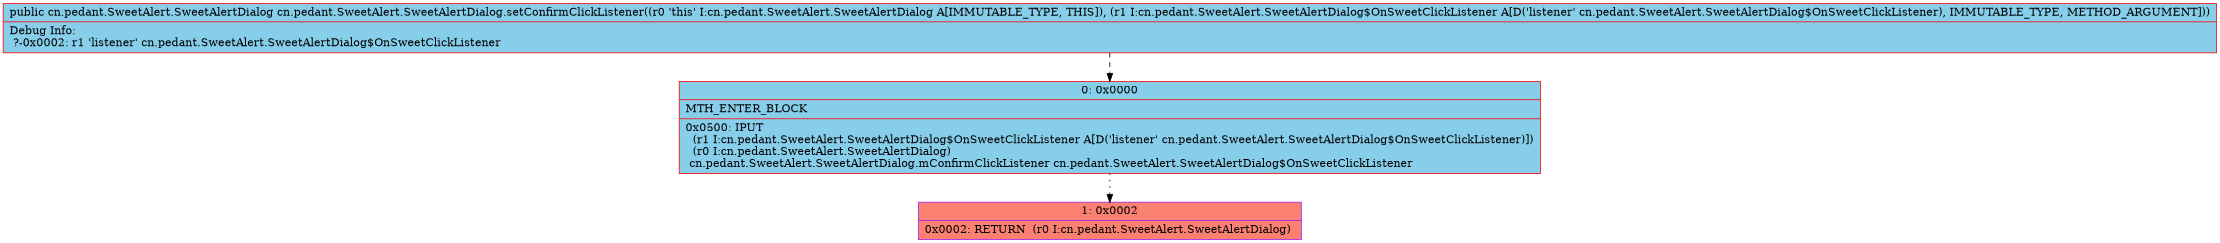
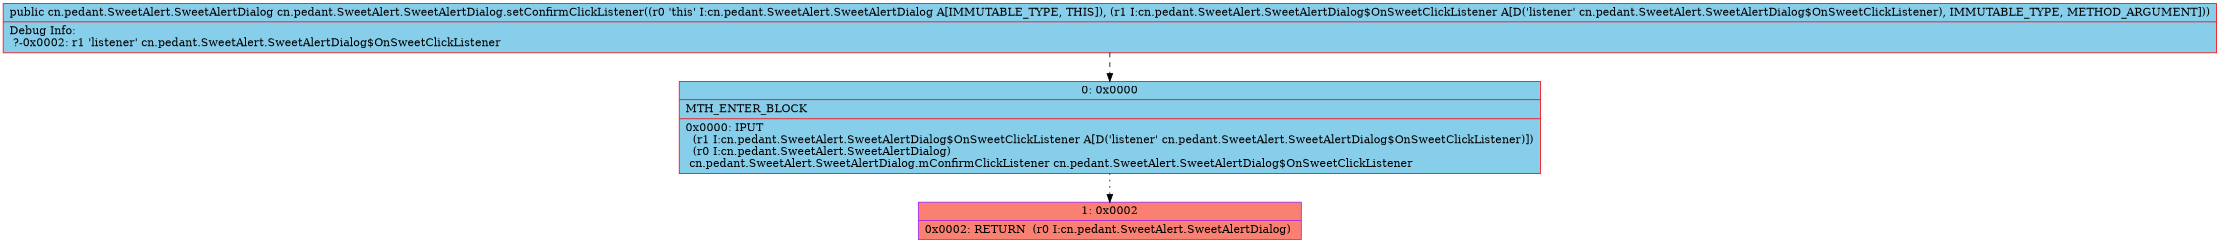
node "0: 0x0000": text "0x0500: IPUT" -> "0x0000: IPUT"
